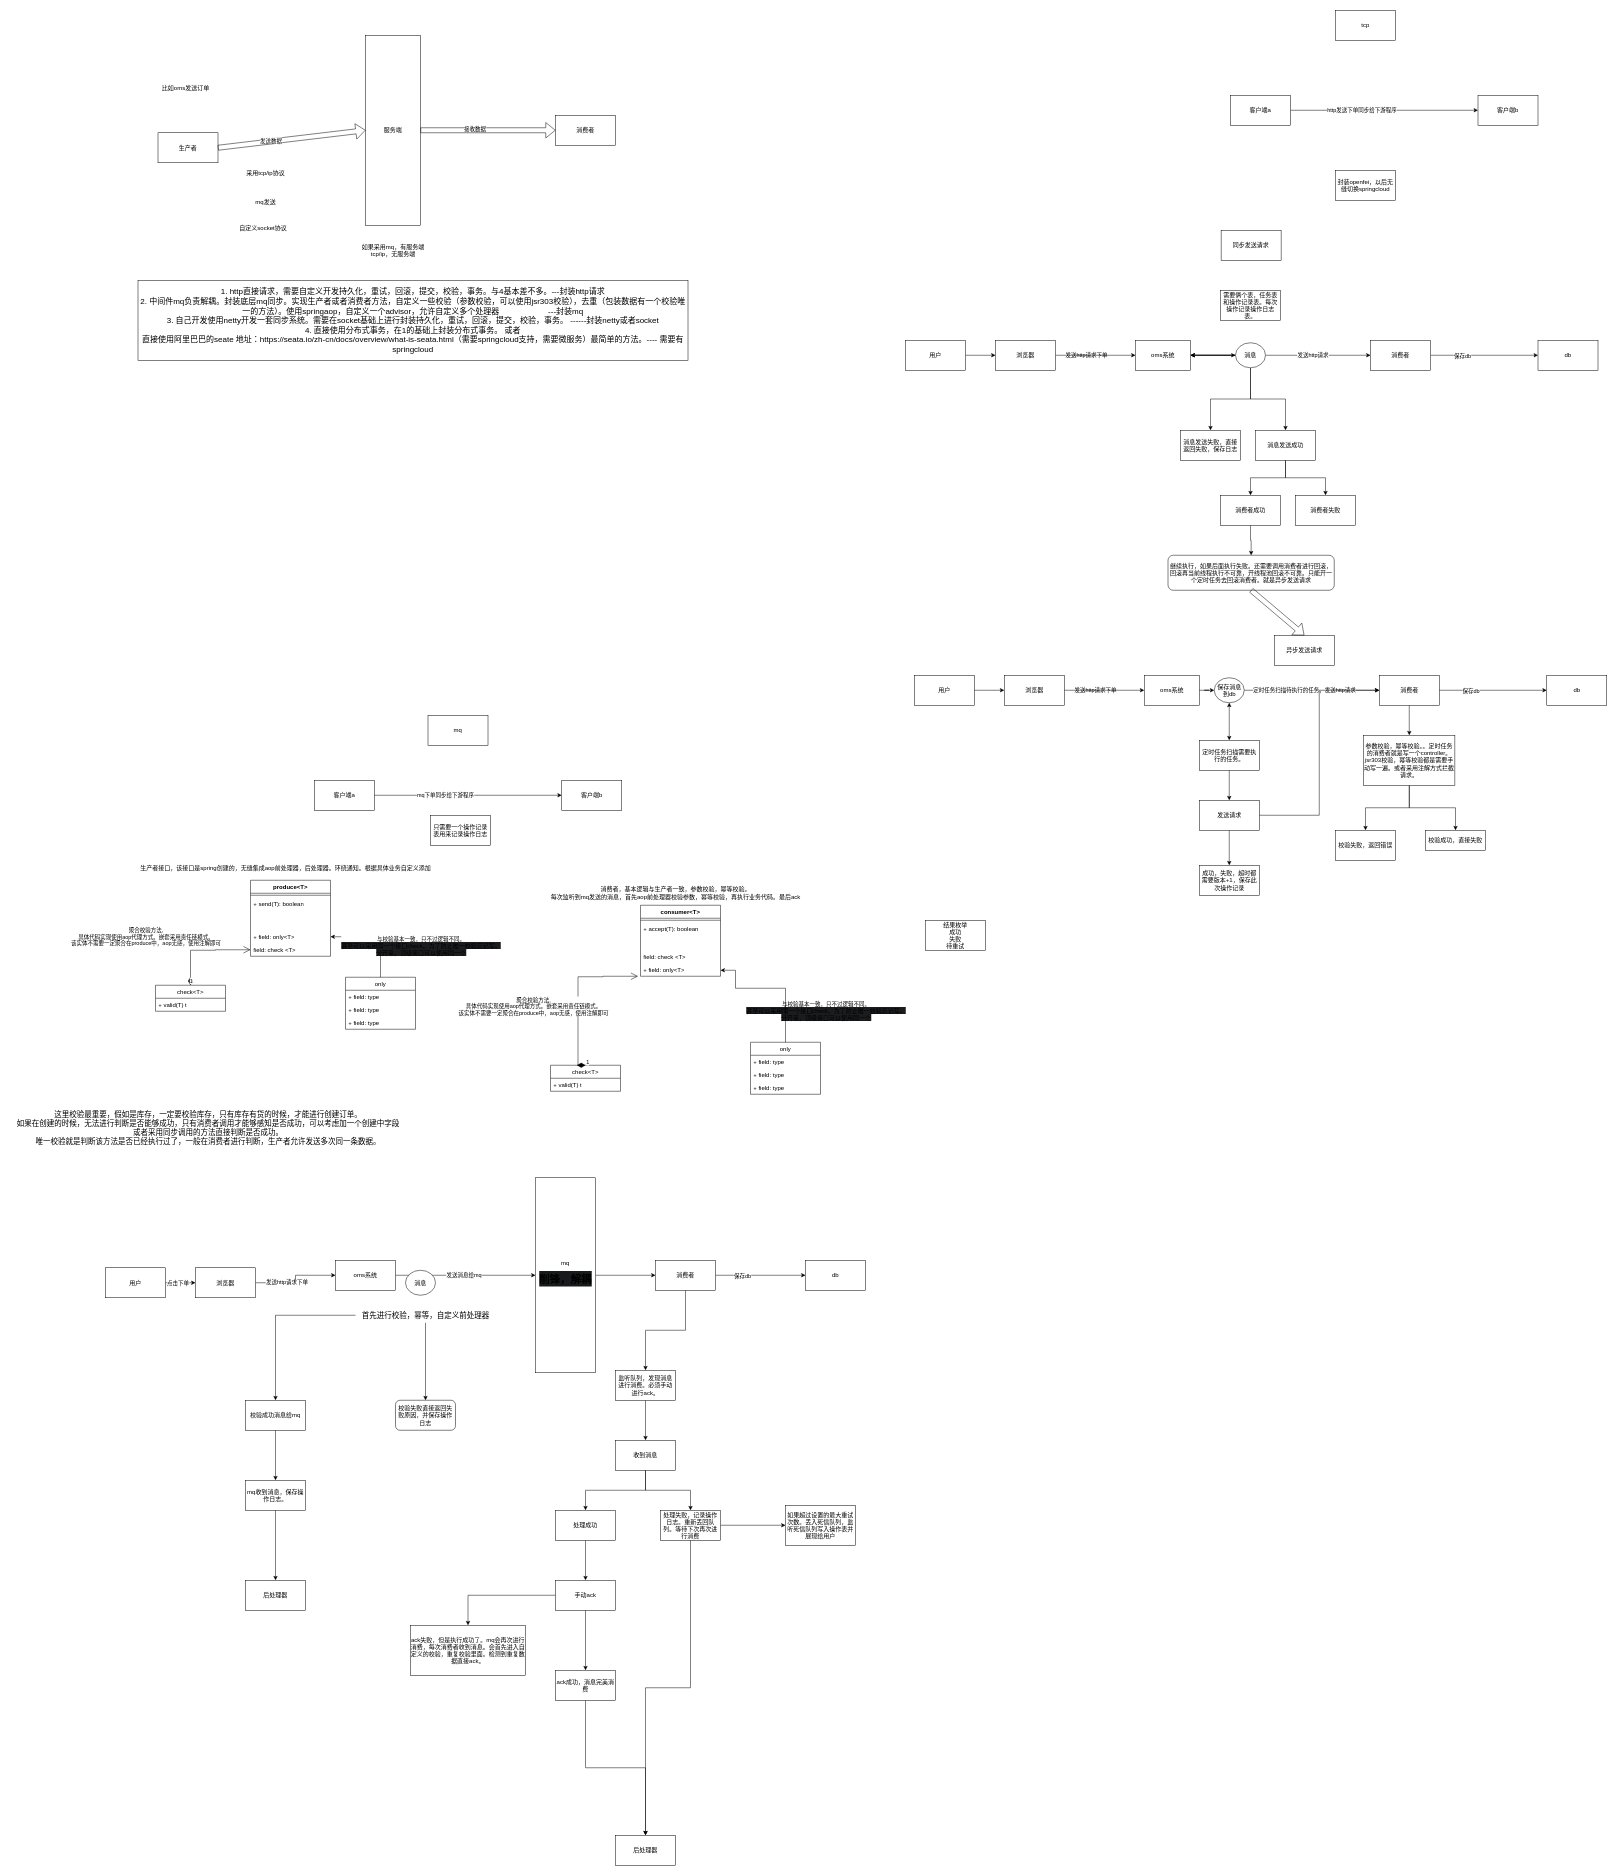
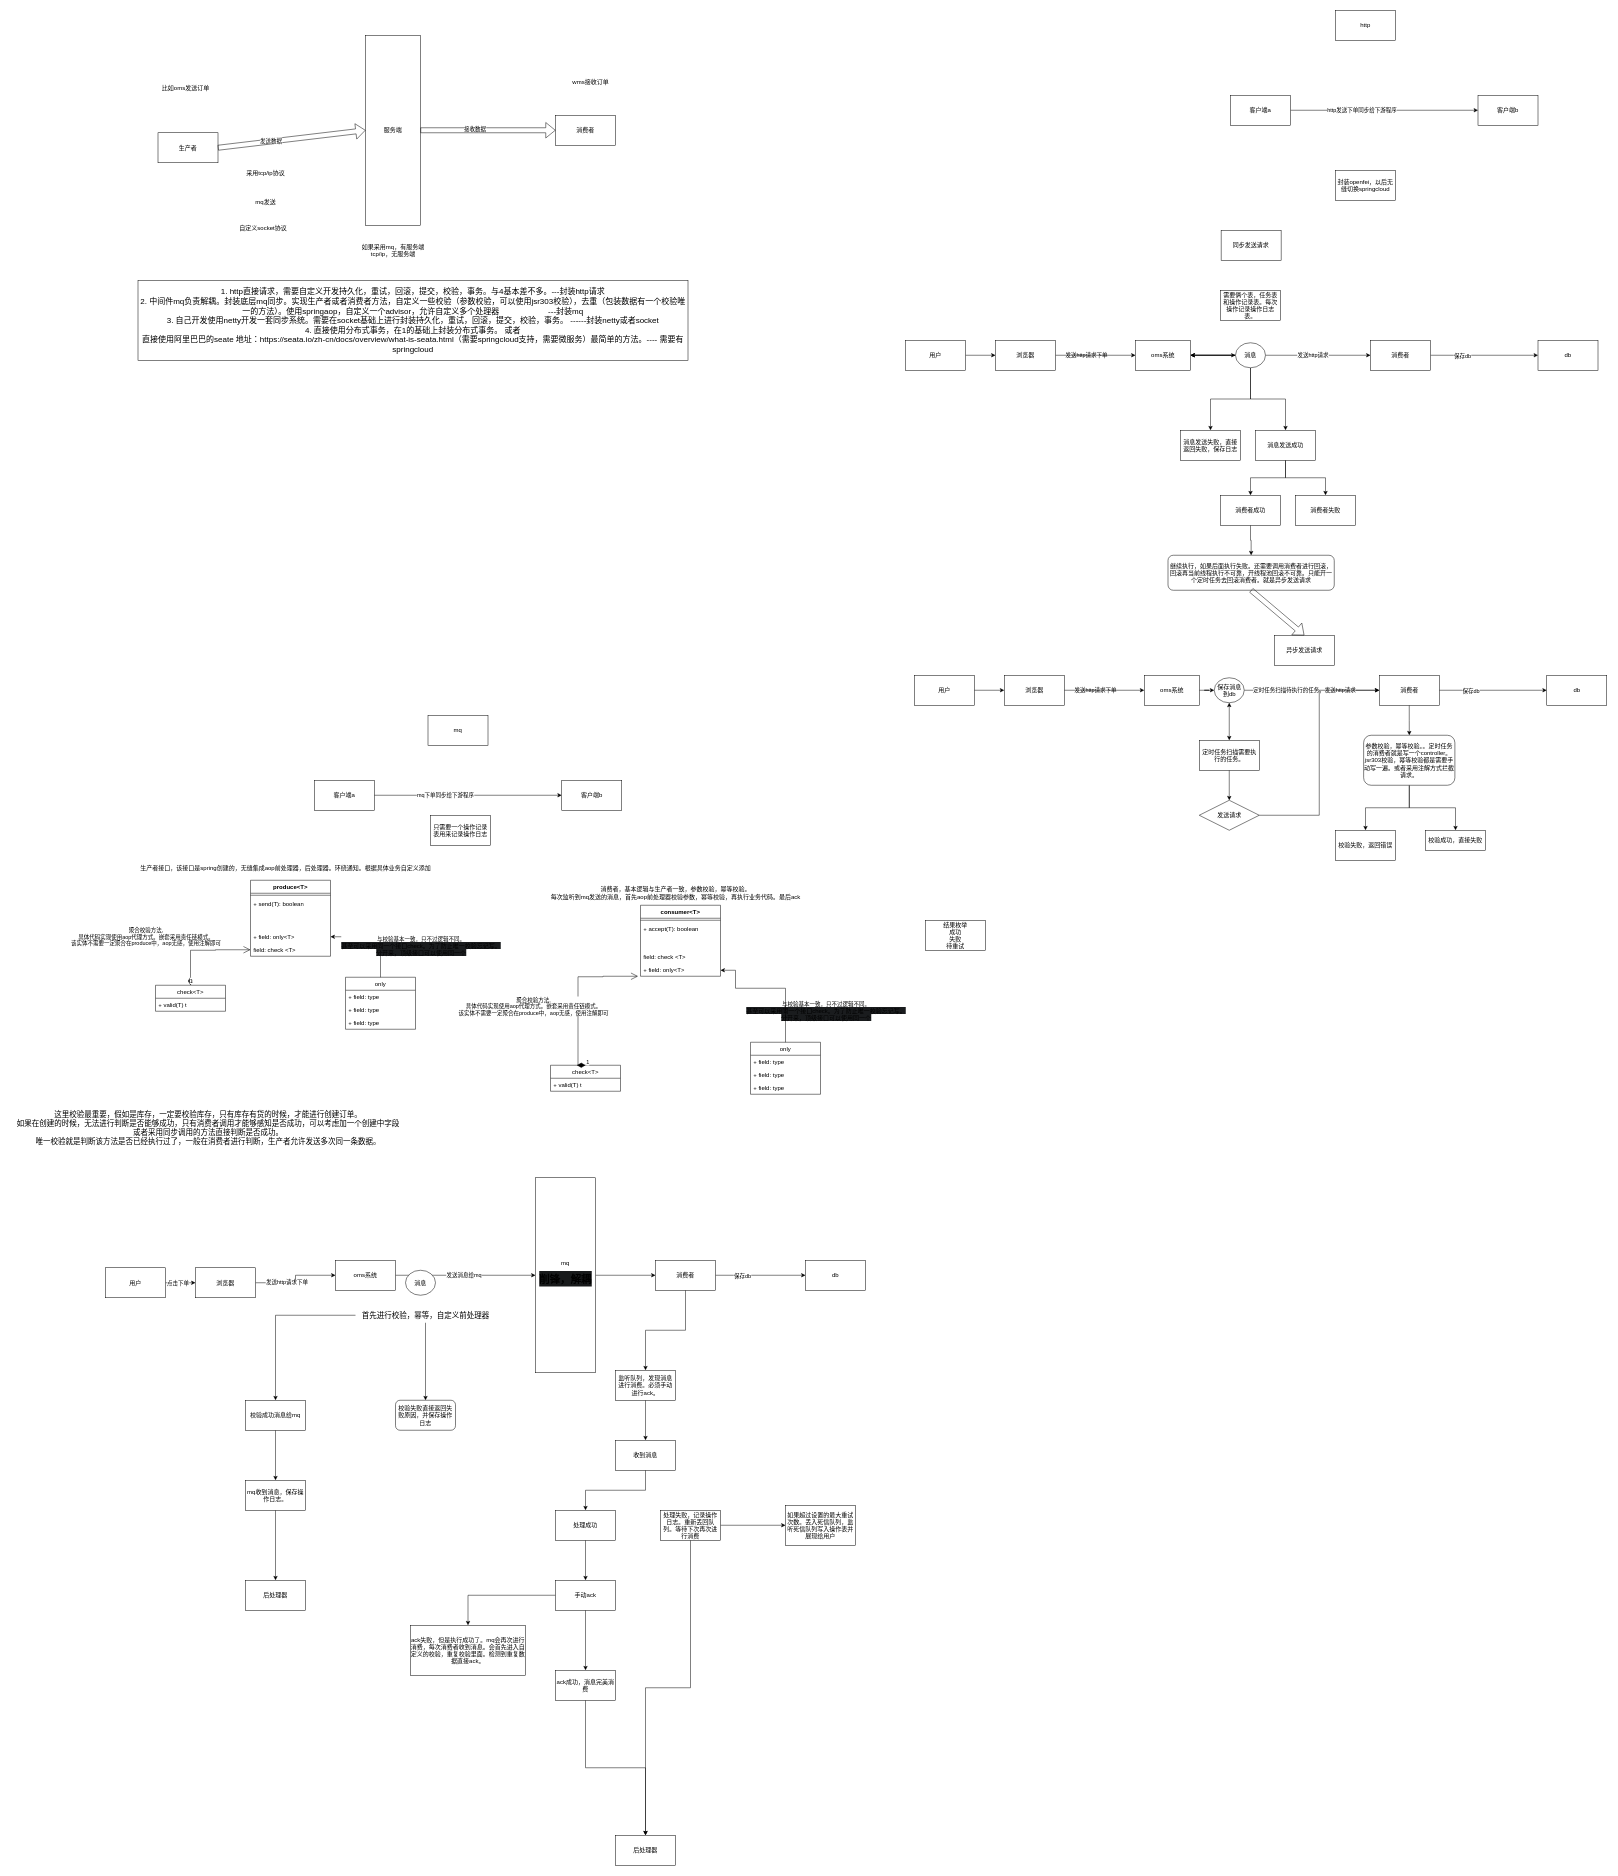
node "tcp": label "tcp" -> "http"
node "wms接收订单": added
node "参数校验，幂等校验。。定时任务的消费者就是写一个controller。jsr303校验，幂等校验都是需要手动写一遍。或者采用注解方式拦截请求。": shape rectangle -> rounded rectangle
node "发送请求": shape rectangle -> diamond
edge "发送请求" -> "成功，失败，超时都需要版本+1，保存此次操作记录": removed
node "成功，失败，超时都需要版本+1，保存此次操作记录": removed
edge "收到消息" -> "处理失败，记录操作日志。重新丢回队列。等待下次再次进行消费": removed
